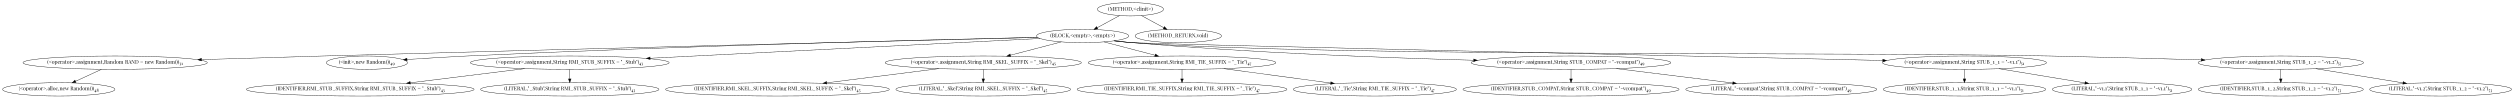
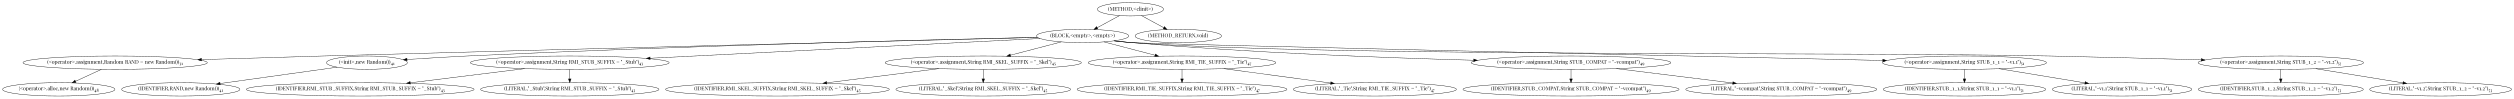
node "(<init>,new Random())": text "49" -> "41"
node "(IDENTIFIER,RAND,new Random())": added
